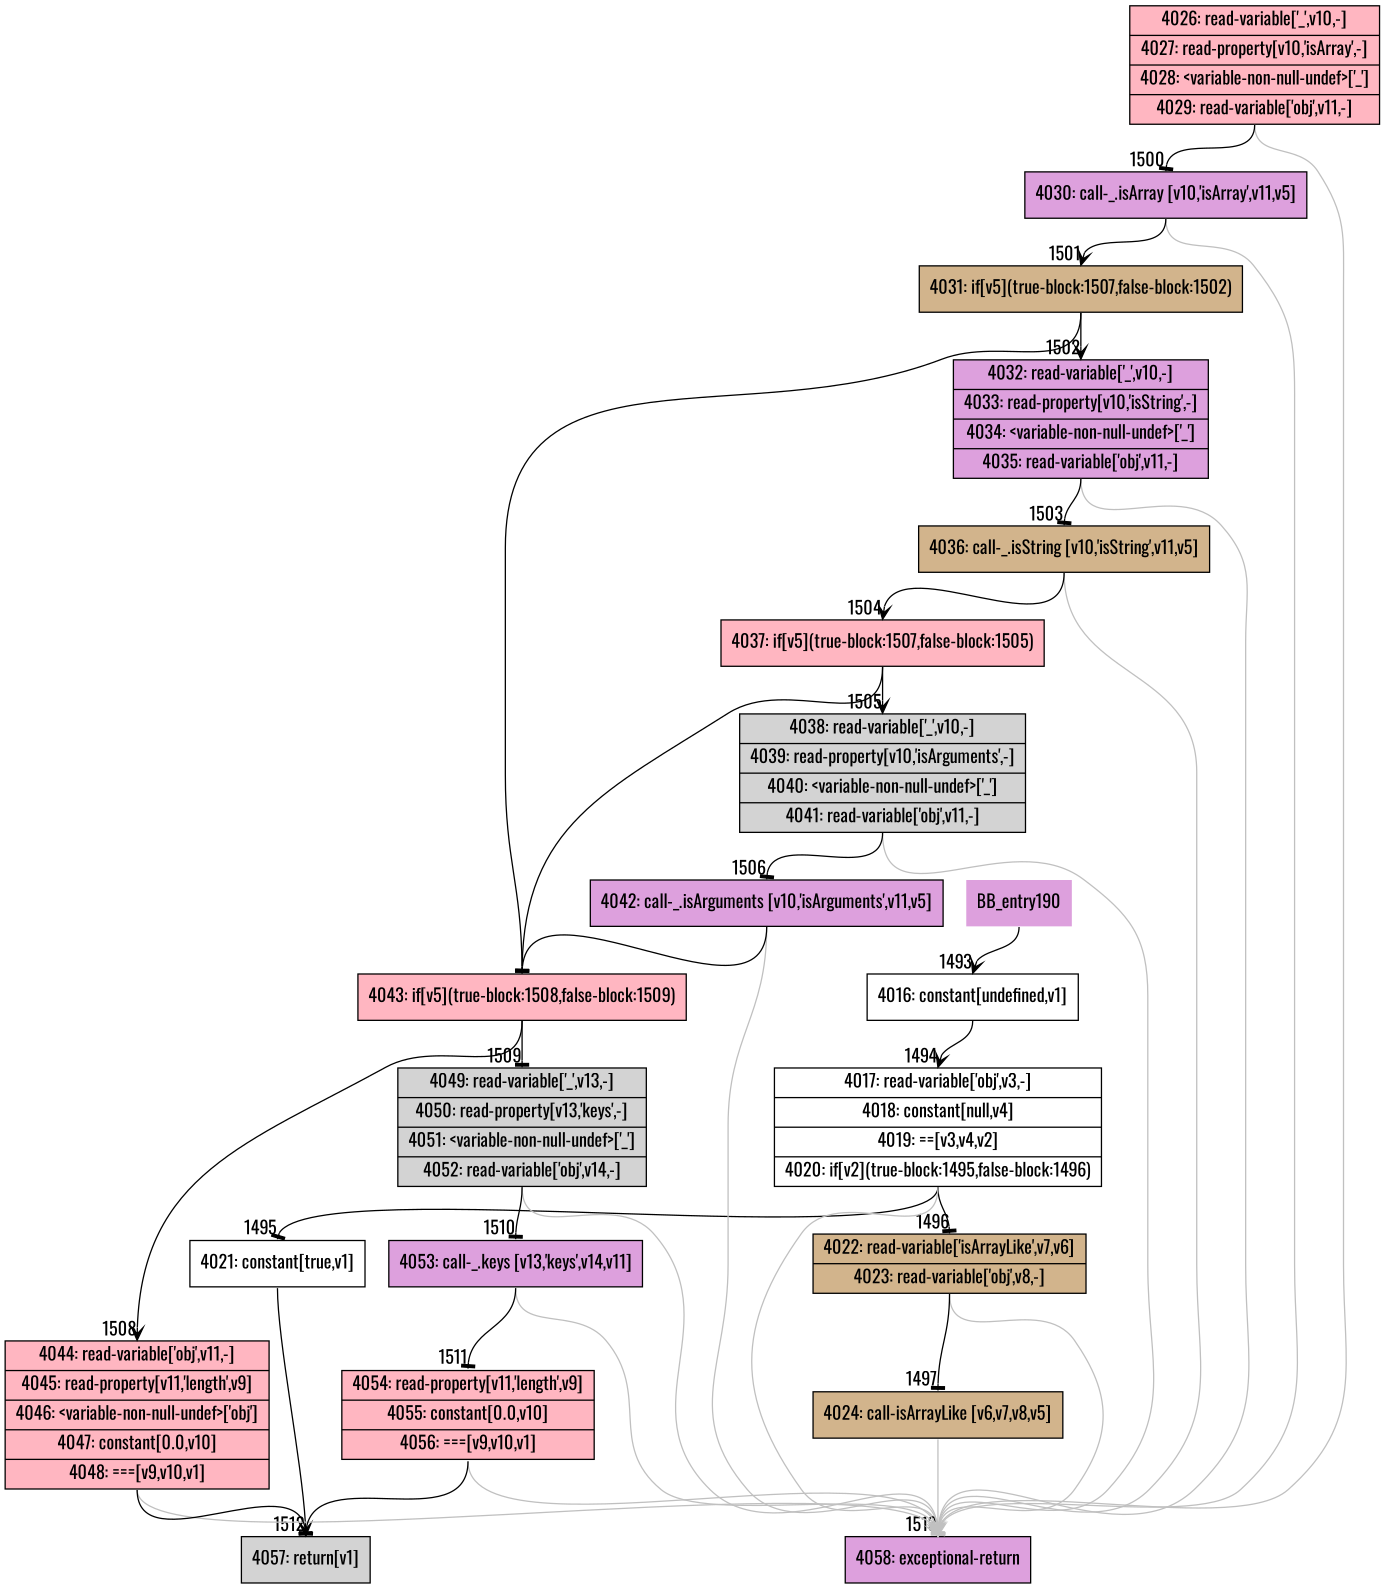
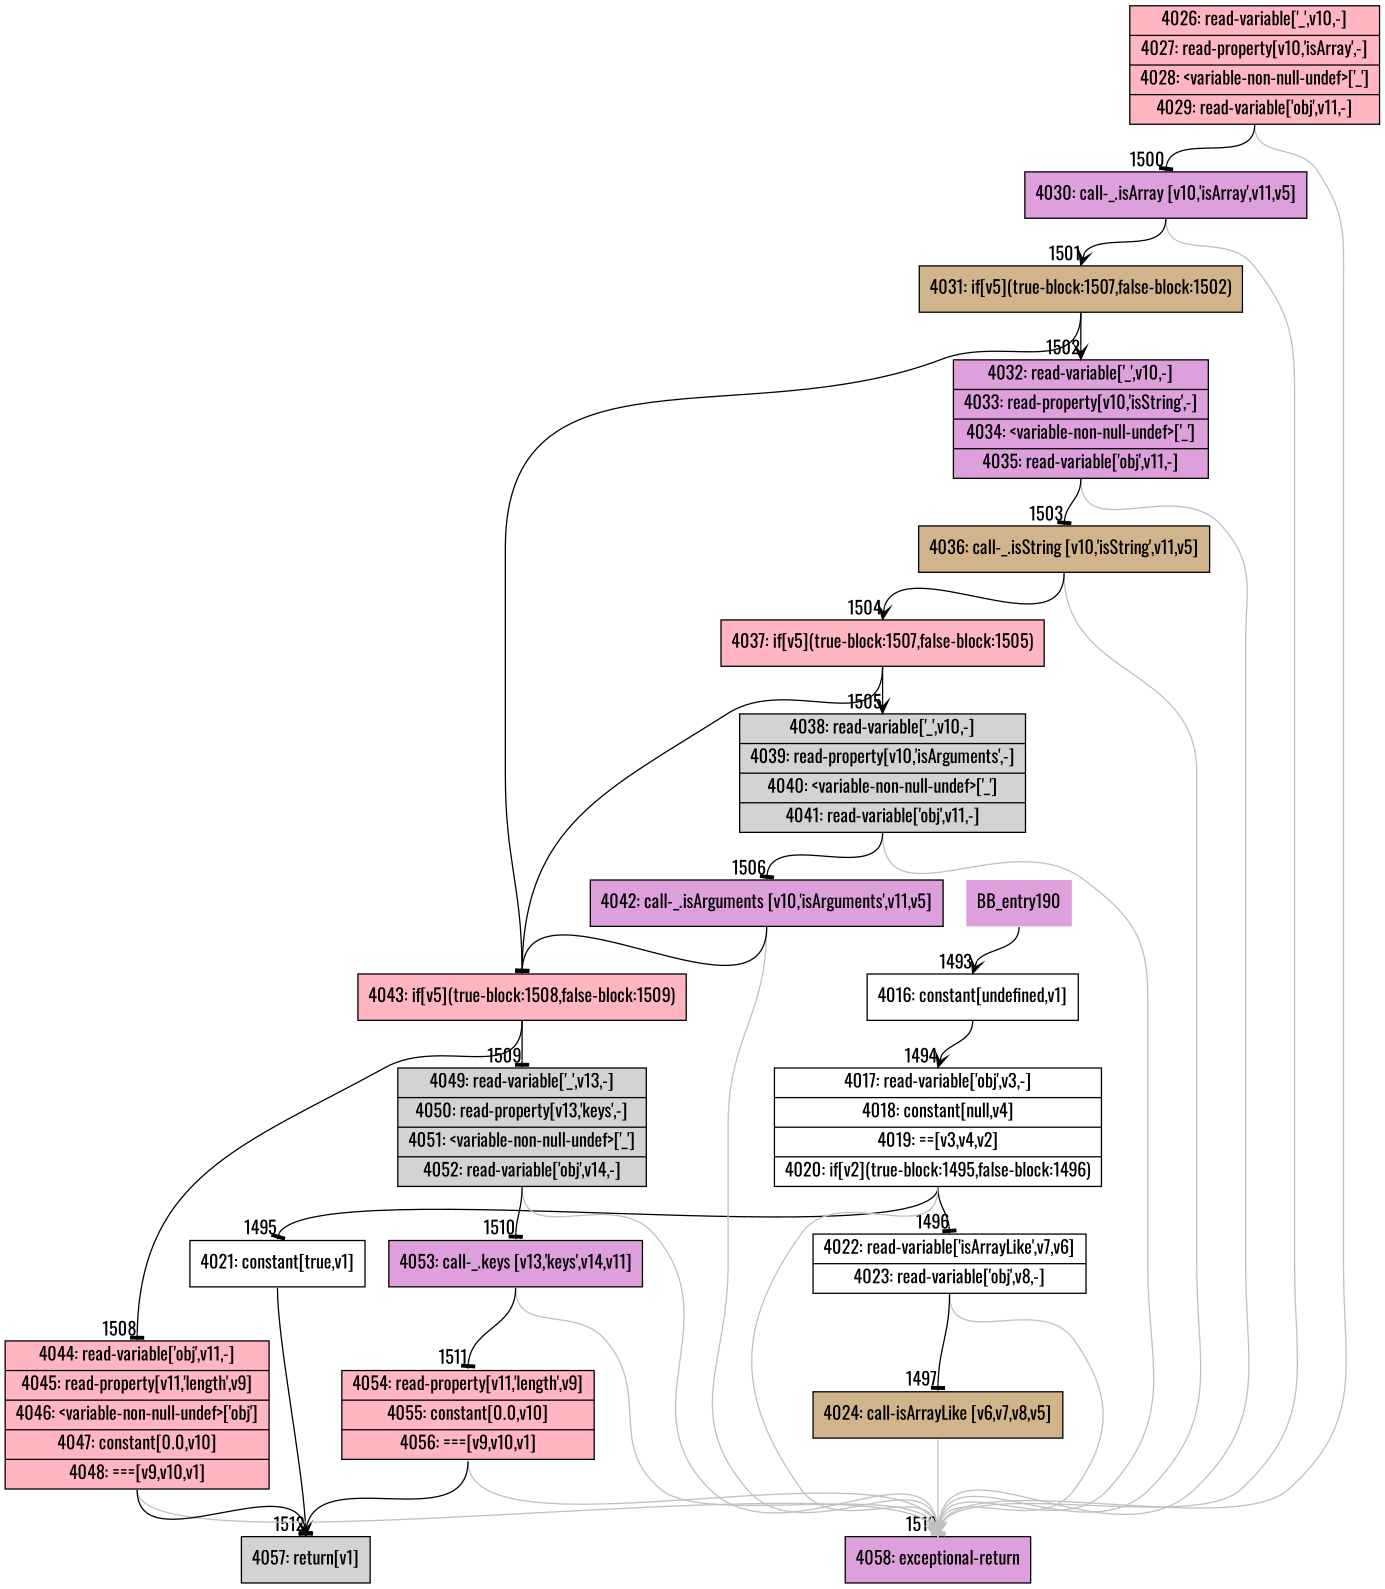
edge "4043: if[v5](true-block:1508,false-block:1509)" -> "4044: read-variable['obj',v11,-]": arrowhead vee -> tee
node "4022: read-variable['isArrayLike',v7,v6]": fillcolor tan -> white
